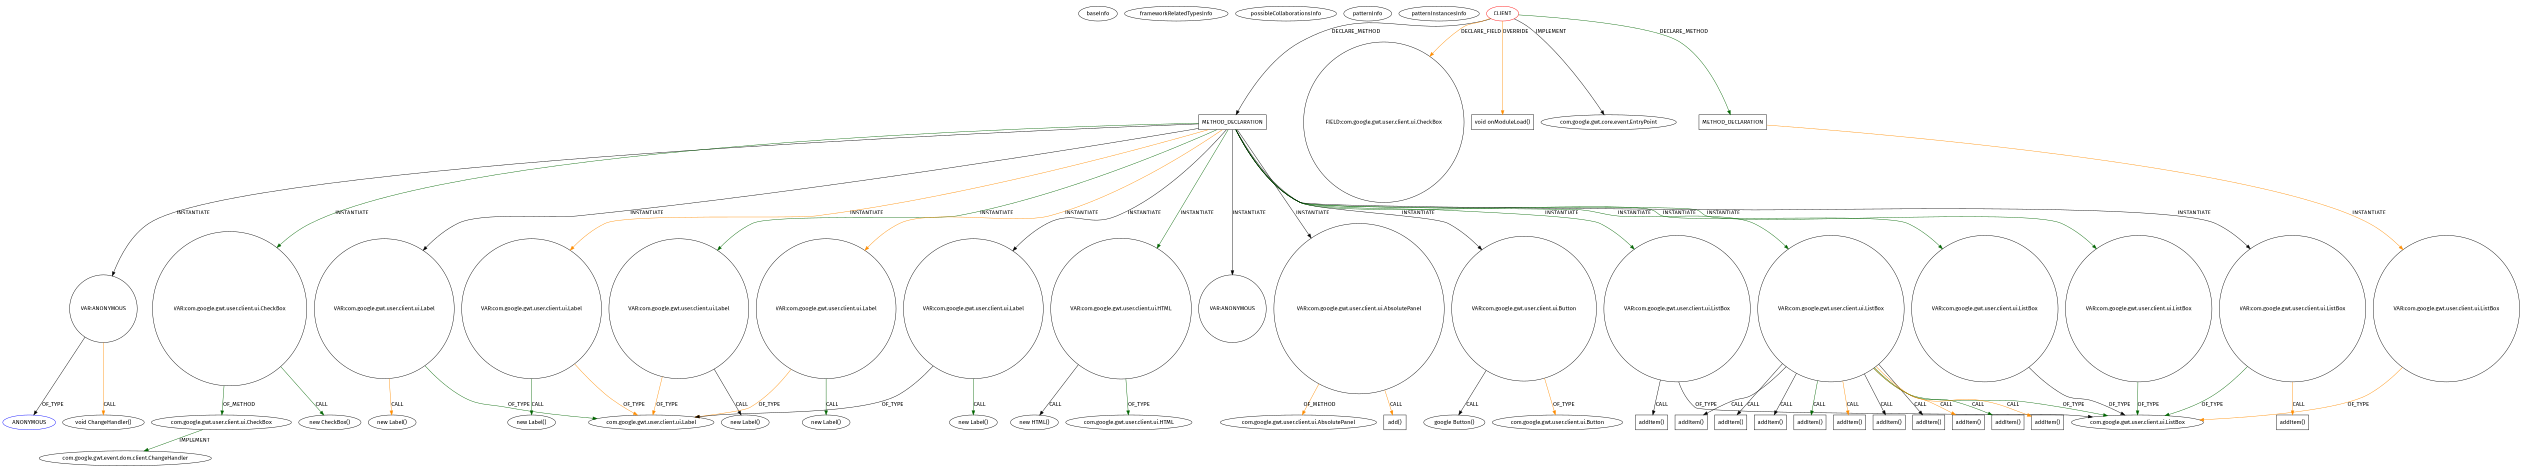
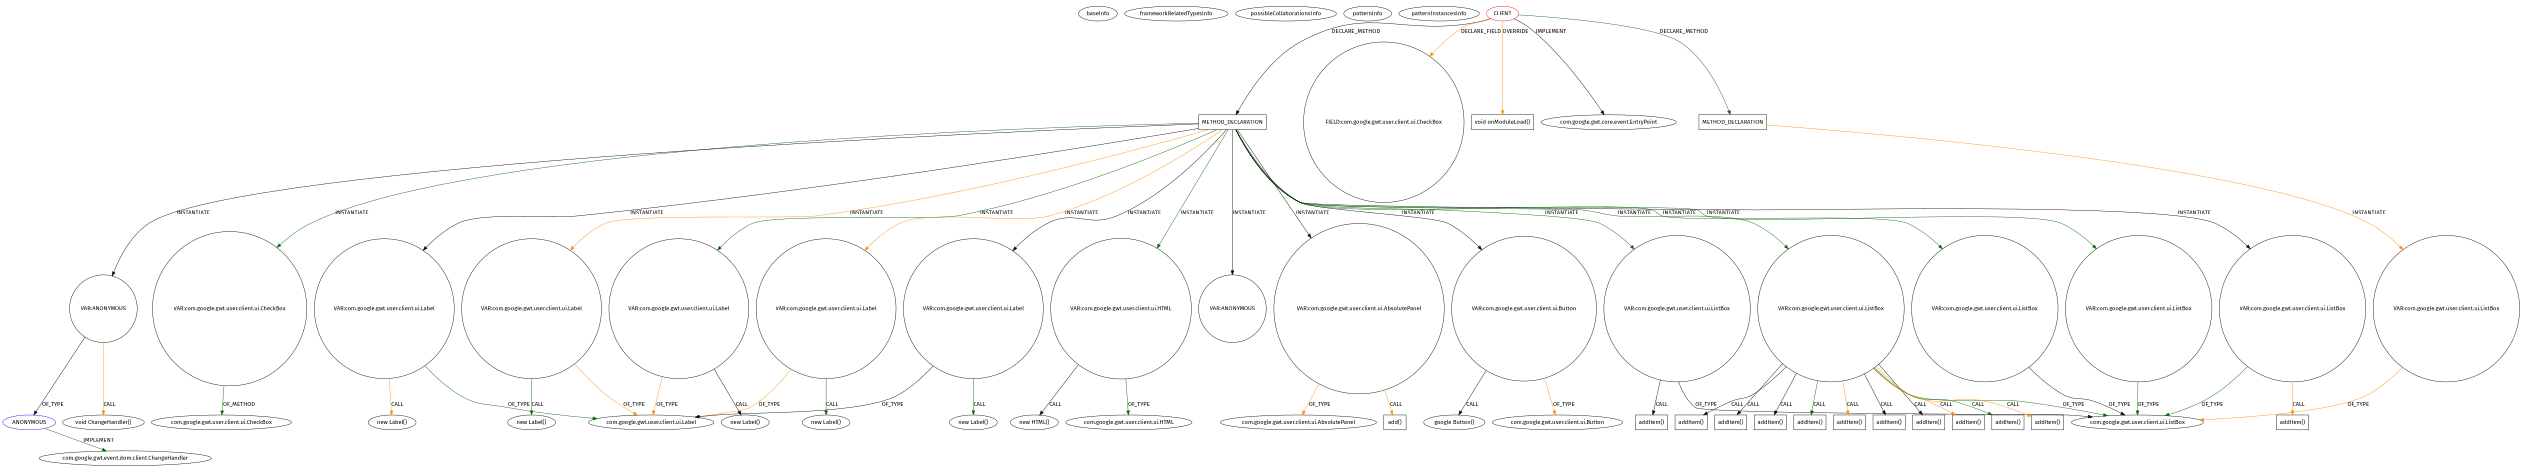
edge "VAR:com.google.gwt.user.client.ui.AbsolutePanel" -> "com.google.gwt.user.client.ui.AbsolutePanel": label "OF_METHOD" -> "OF_TYPE"
node "new CheckBox()": removed
edge "com.google.gwt.user.client.ui.CheckBox" -> "com.google.gwt.event.dom.client.ChangeHandler": now "ANONYMOUS" -> "com.google.gwt.event.dom.client.ChangeHandler"
